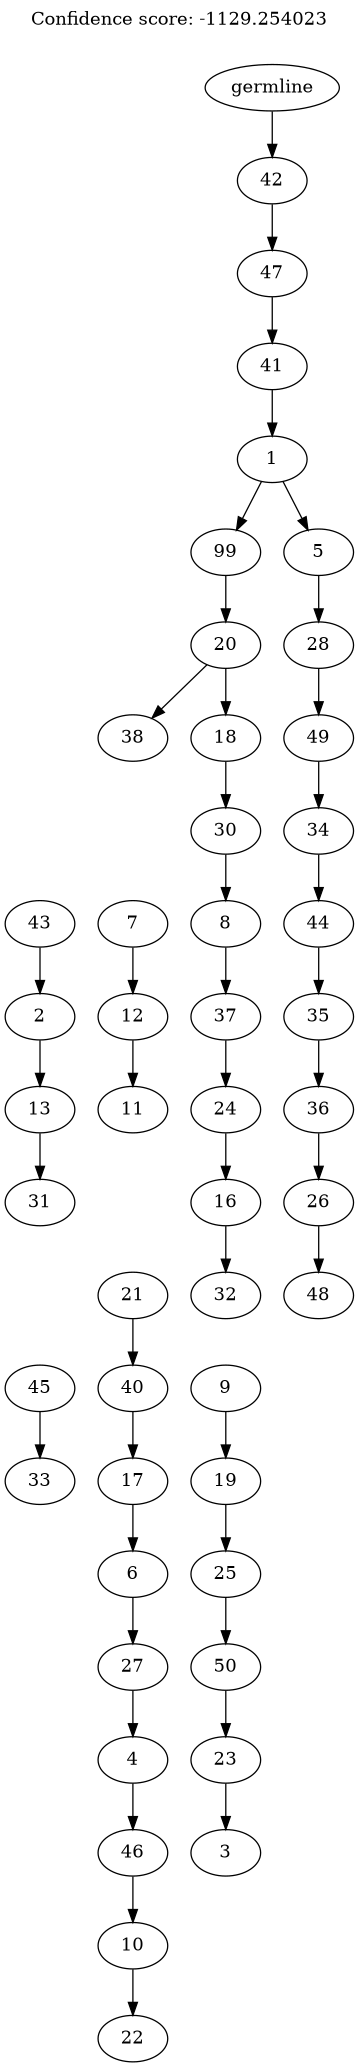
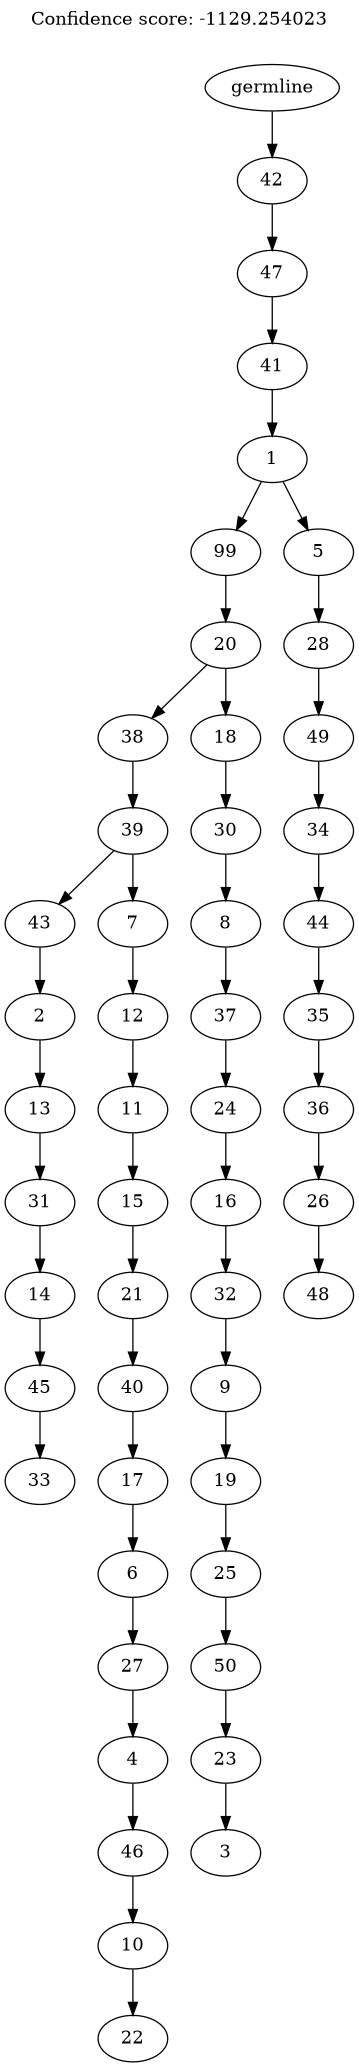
node "39": added
node "15": added
node "14": added
edge "32" -> "9": added
